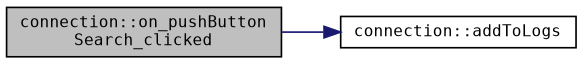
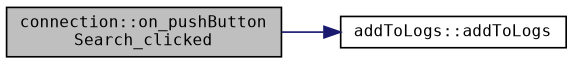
node "connection::addToLogs": label "connection::addToLogs" -> "addToLogs::addToLogs"
